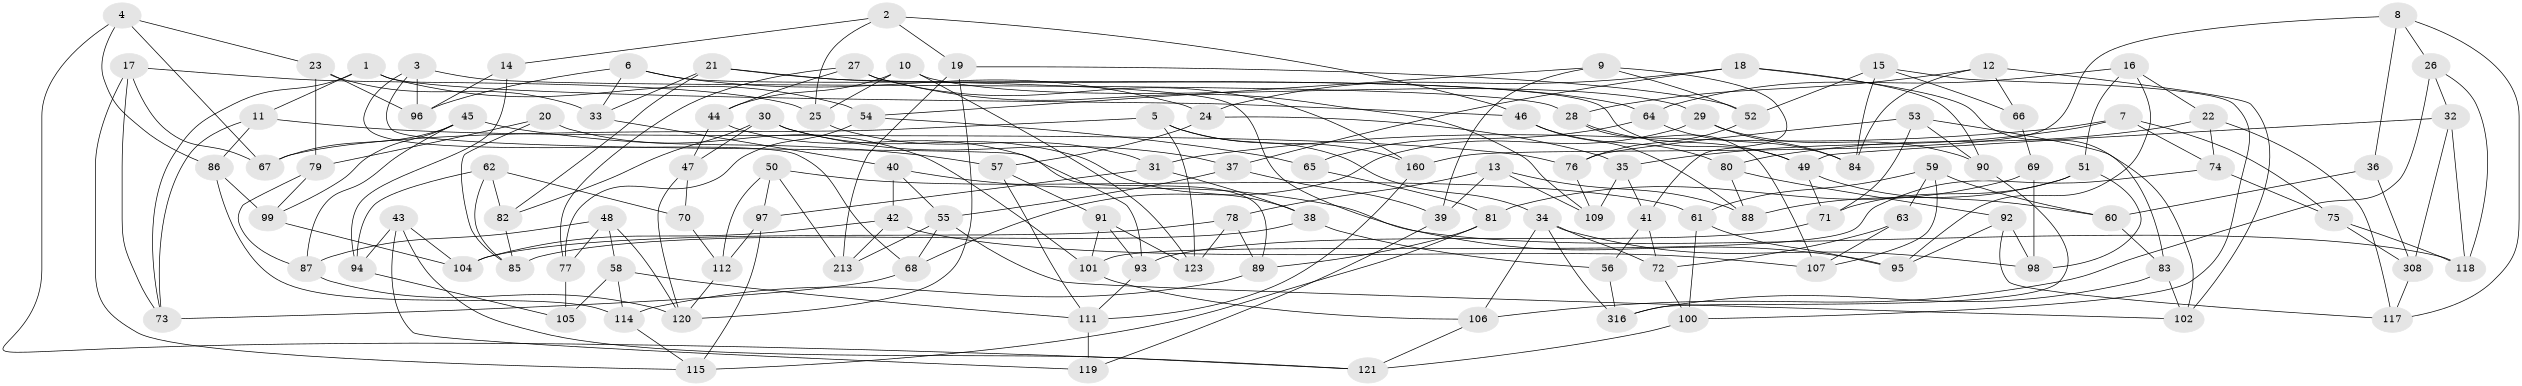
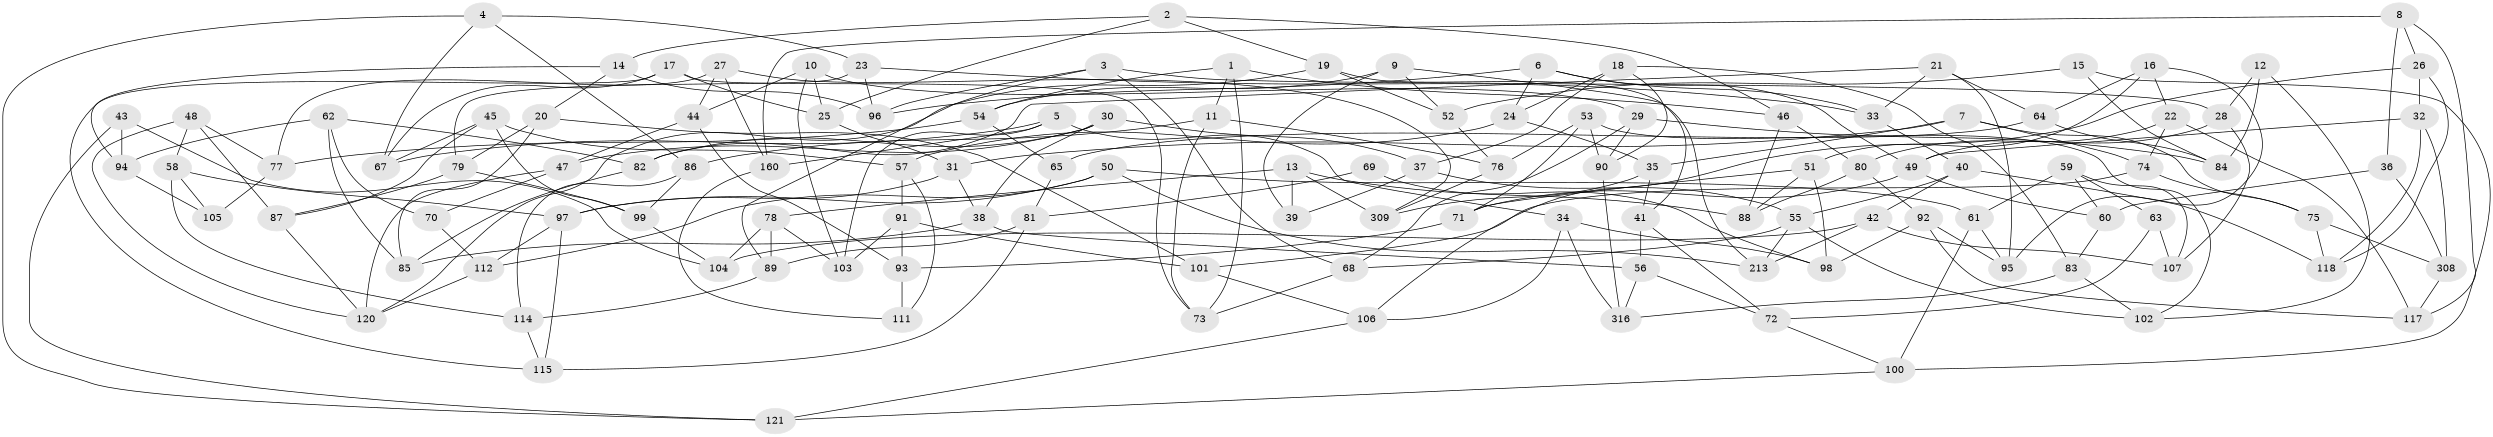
edge "14" -- "20": added
node "66": removed
node "109": label "109" -> "309"
edge "34" -- "72": now "56" -- "72"
node "123": label "123" -> "103"
edge "58" -- "111": now "58" -- "97"
node "119": removed
